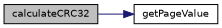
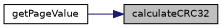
edge "calculateCRC32" -> "getPageValue": reversed
